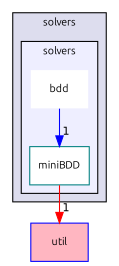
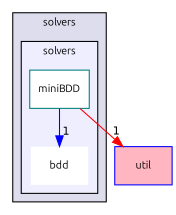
edge "bdd" -> "miniBDD": reversed
